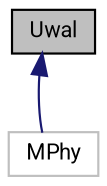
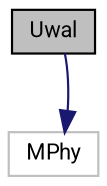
edge "MPhy" -> "Uwal": reversed
